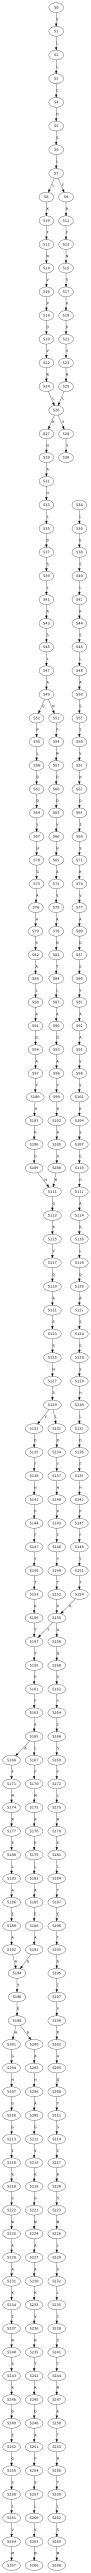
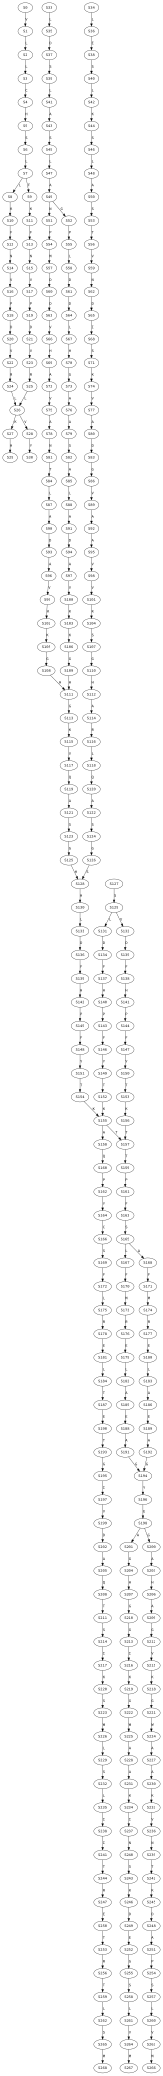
node "S31": removed
edge "S125" -> "S127": now "S125" -> "S128"
